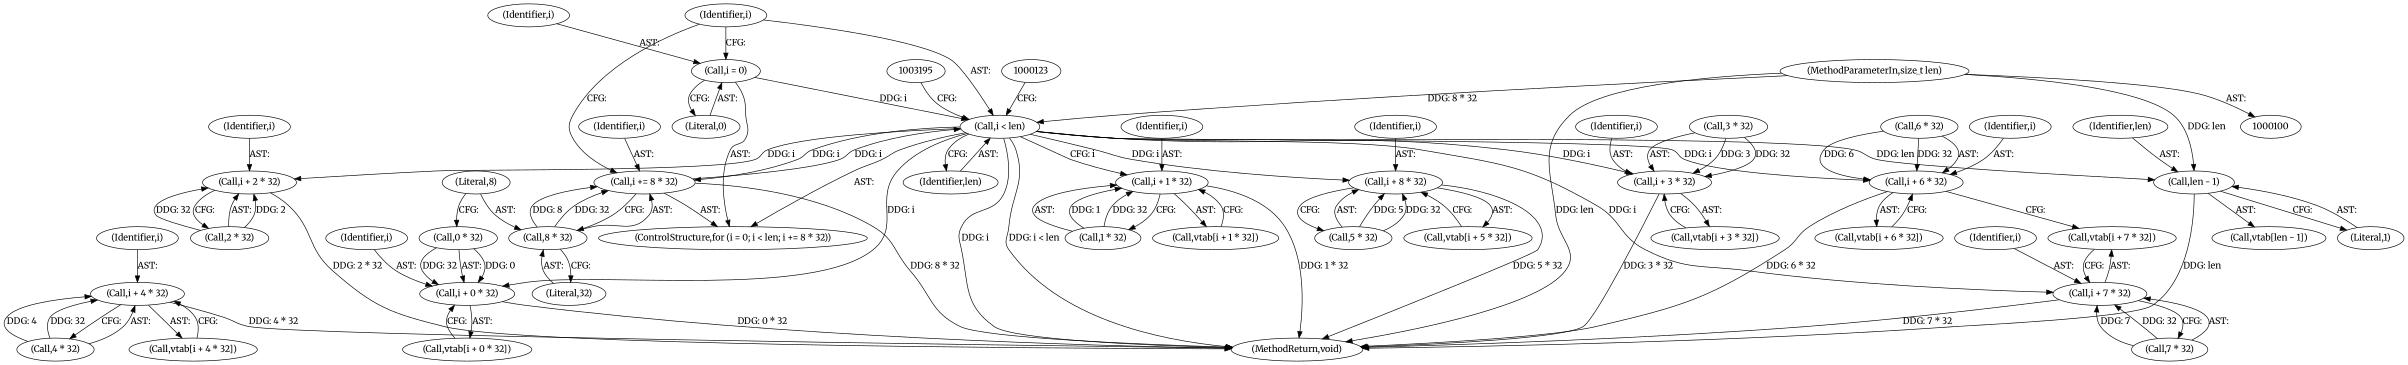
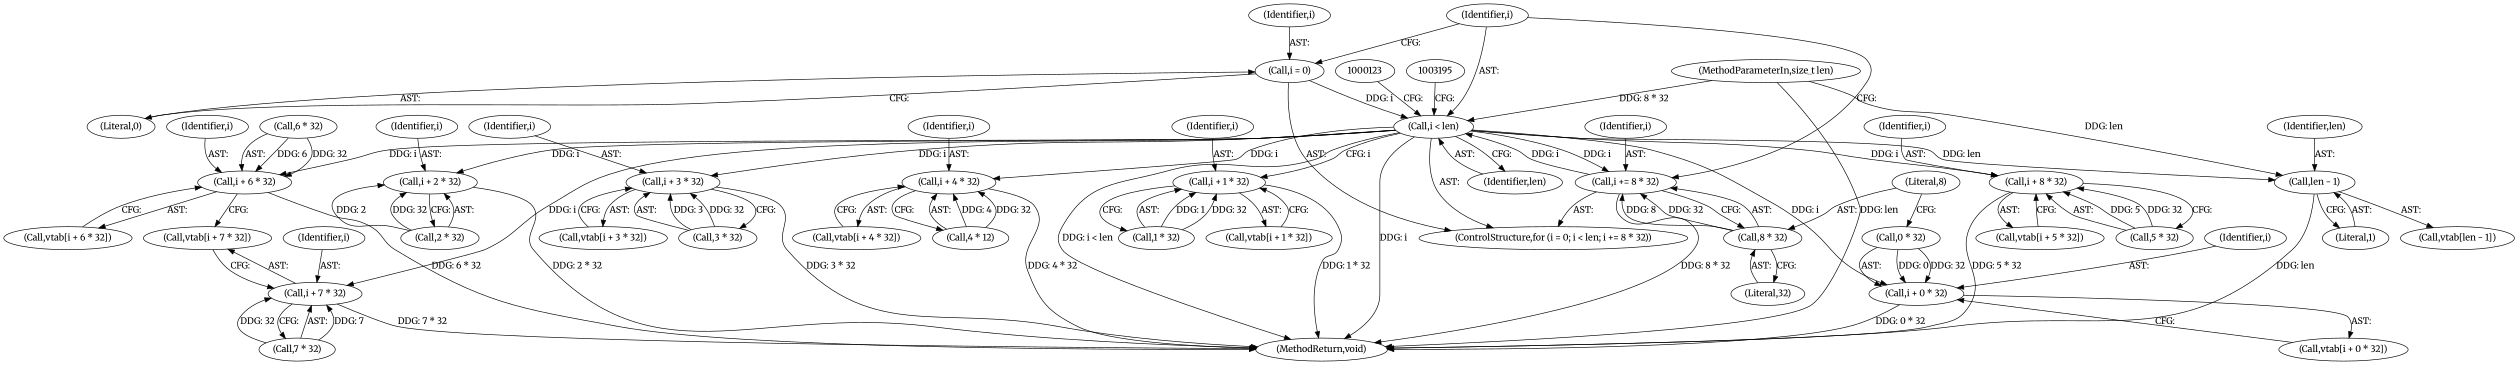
node "1000100": removed
edge "(Call,i < len)" -> "(Call,i + 4 * 32)": added, label "DDG: i"
edge "(Call,i + 3 * 32)" -> "(Call,3 * 32)": added, label "CFG:"
node "(Call,4 * 32)": label "(Call,4 * 32)" -> "(Call,4 * 12)"
